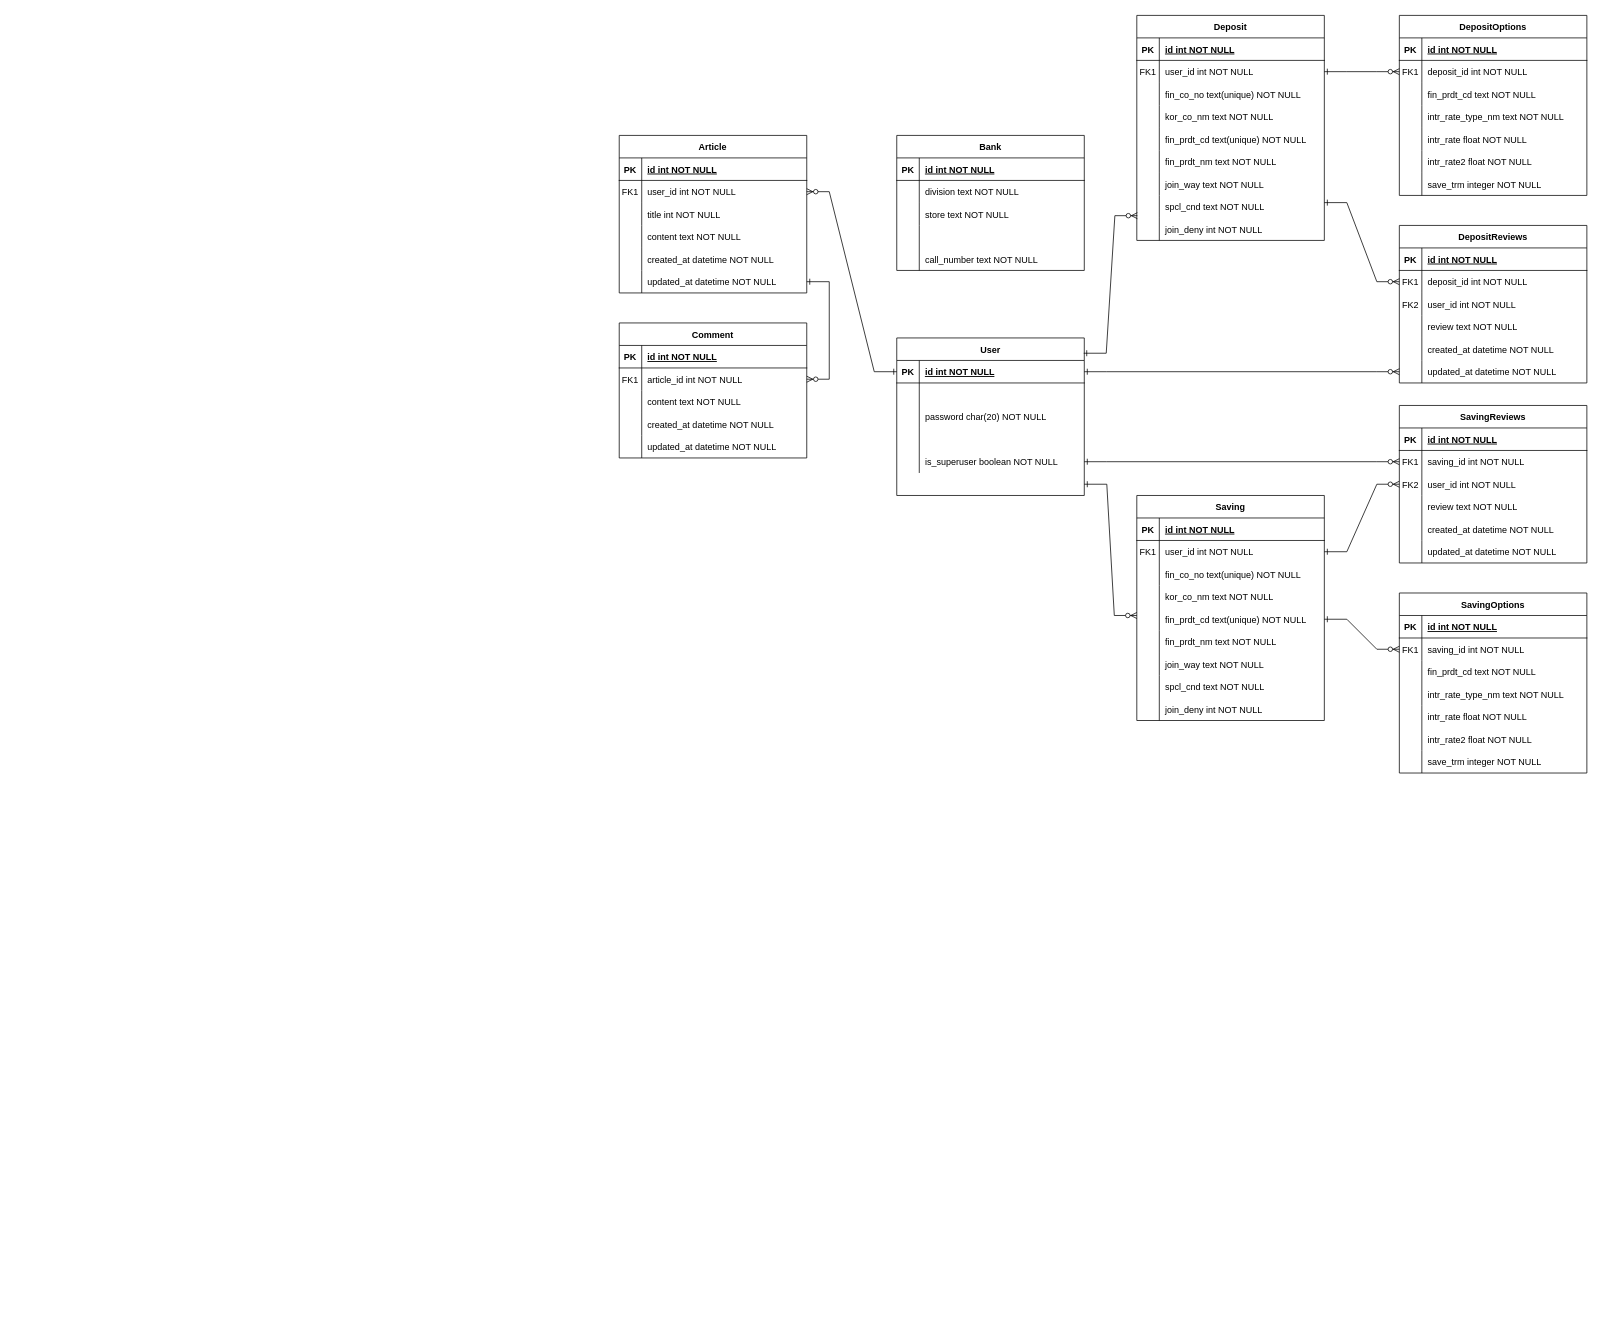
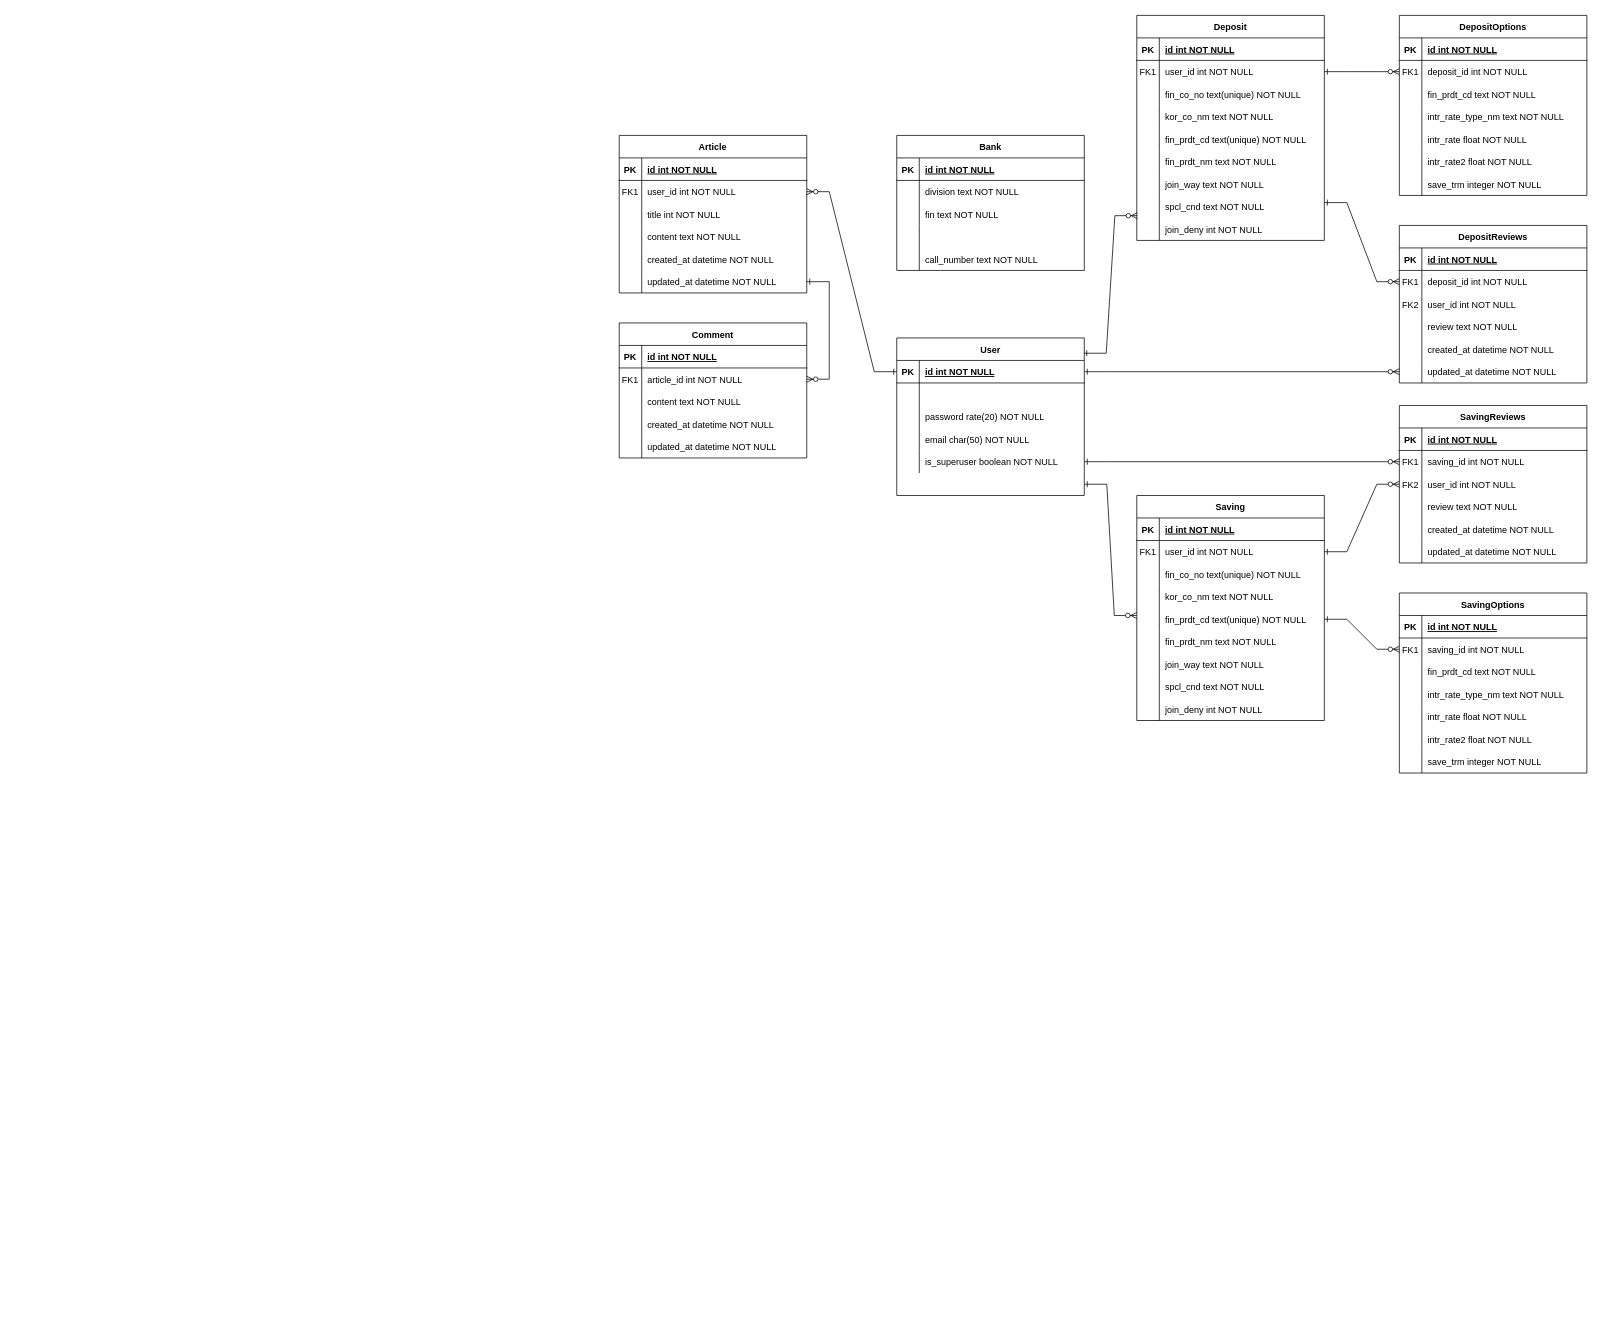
node "store text NOT NULL": label "store text NOT NULL" -> "fin text NOT NULL"
node "password char(20) NOT NULL": label "password char(20) NOT NULL" -> "password rate(20) NOT NULL"
node "email char(50) NOT NULL": added
